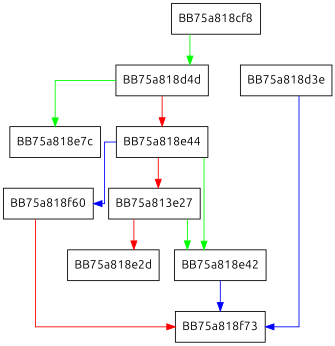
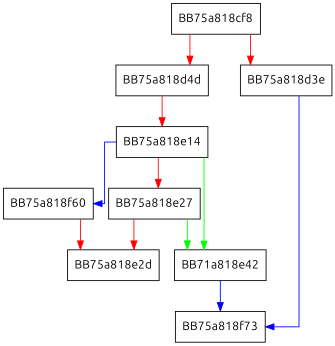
edge "BB75a818cf8" -> "BB75a818d4d": color green -> red
edge "BB75a818cf8" -> "BB75a818d3e": added
node "BB75a818e7c": removed
node "BB75a818e44": label "BB75a818e44" -> "BB75a818e14"
node "BB75a813e27": label "BB75a813e27" -> "BB75a818e27"
node "BB75a818e42": label "BB75a818e42" -> "BB71a818e42"
edge "BB75a818f60" -> "BB75a818f73": now "BB75a818f60" -> "BB75a818e2d"
